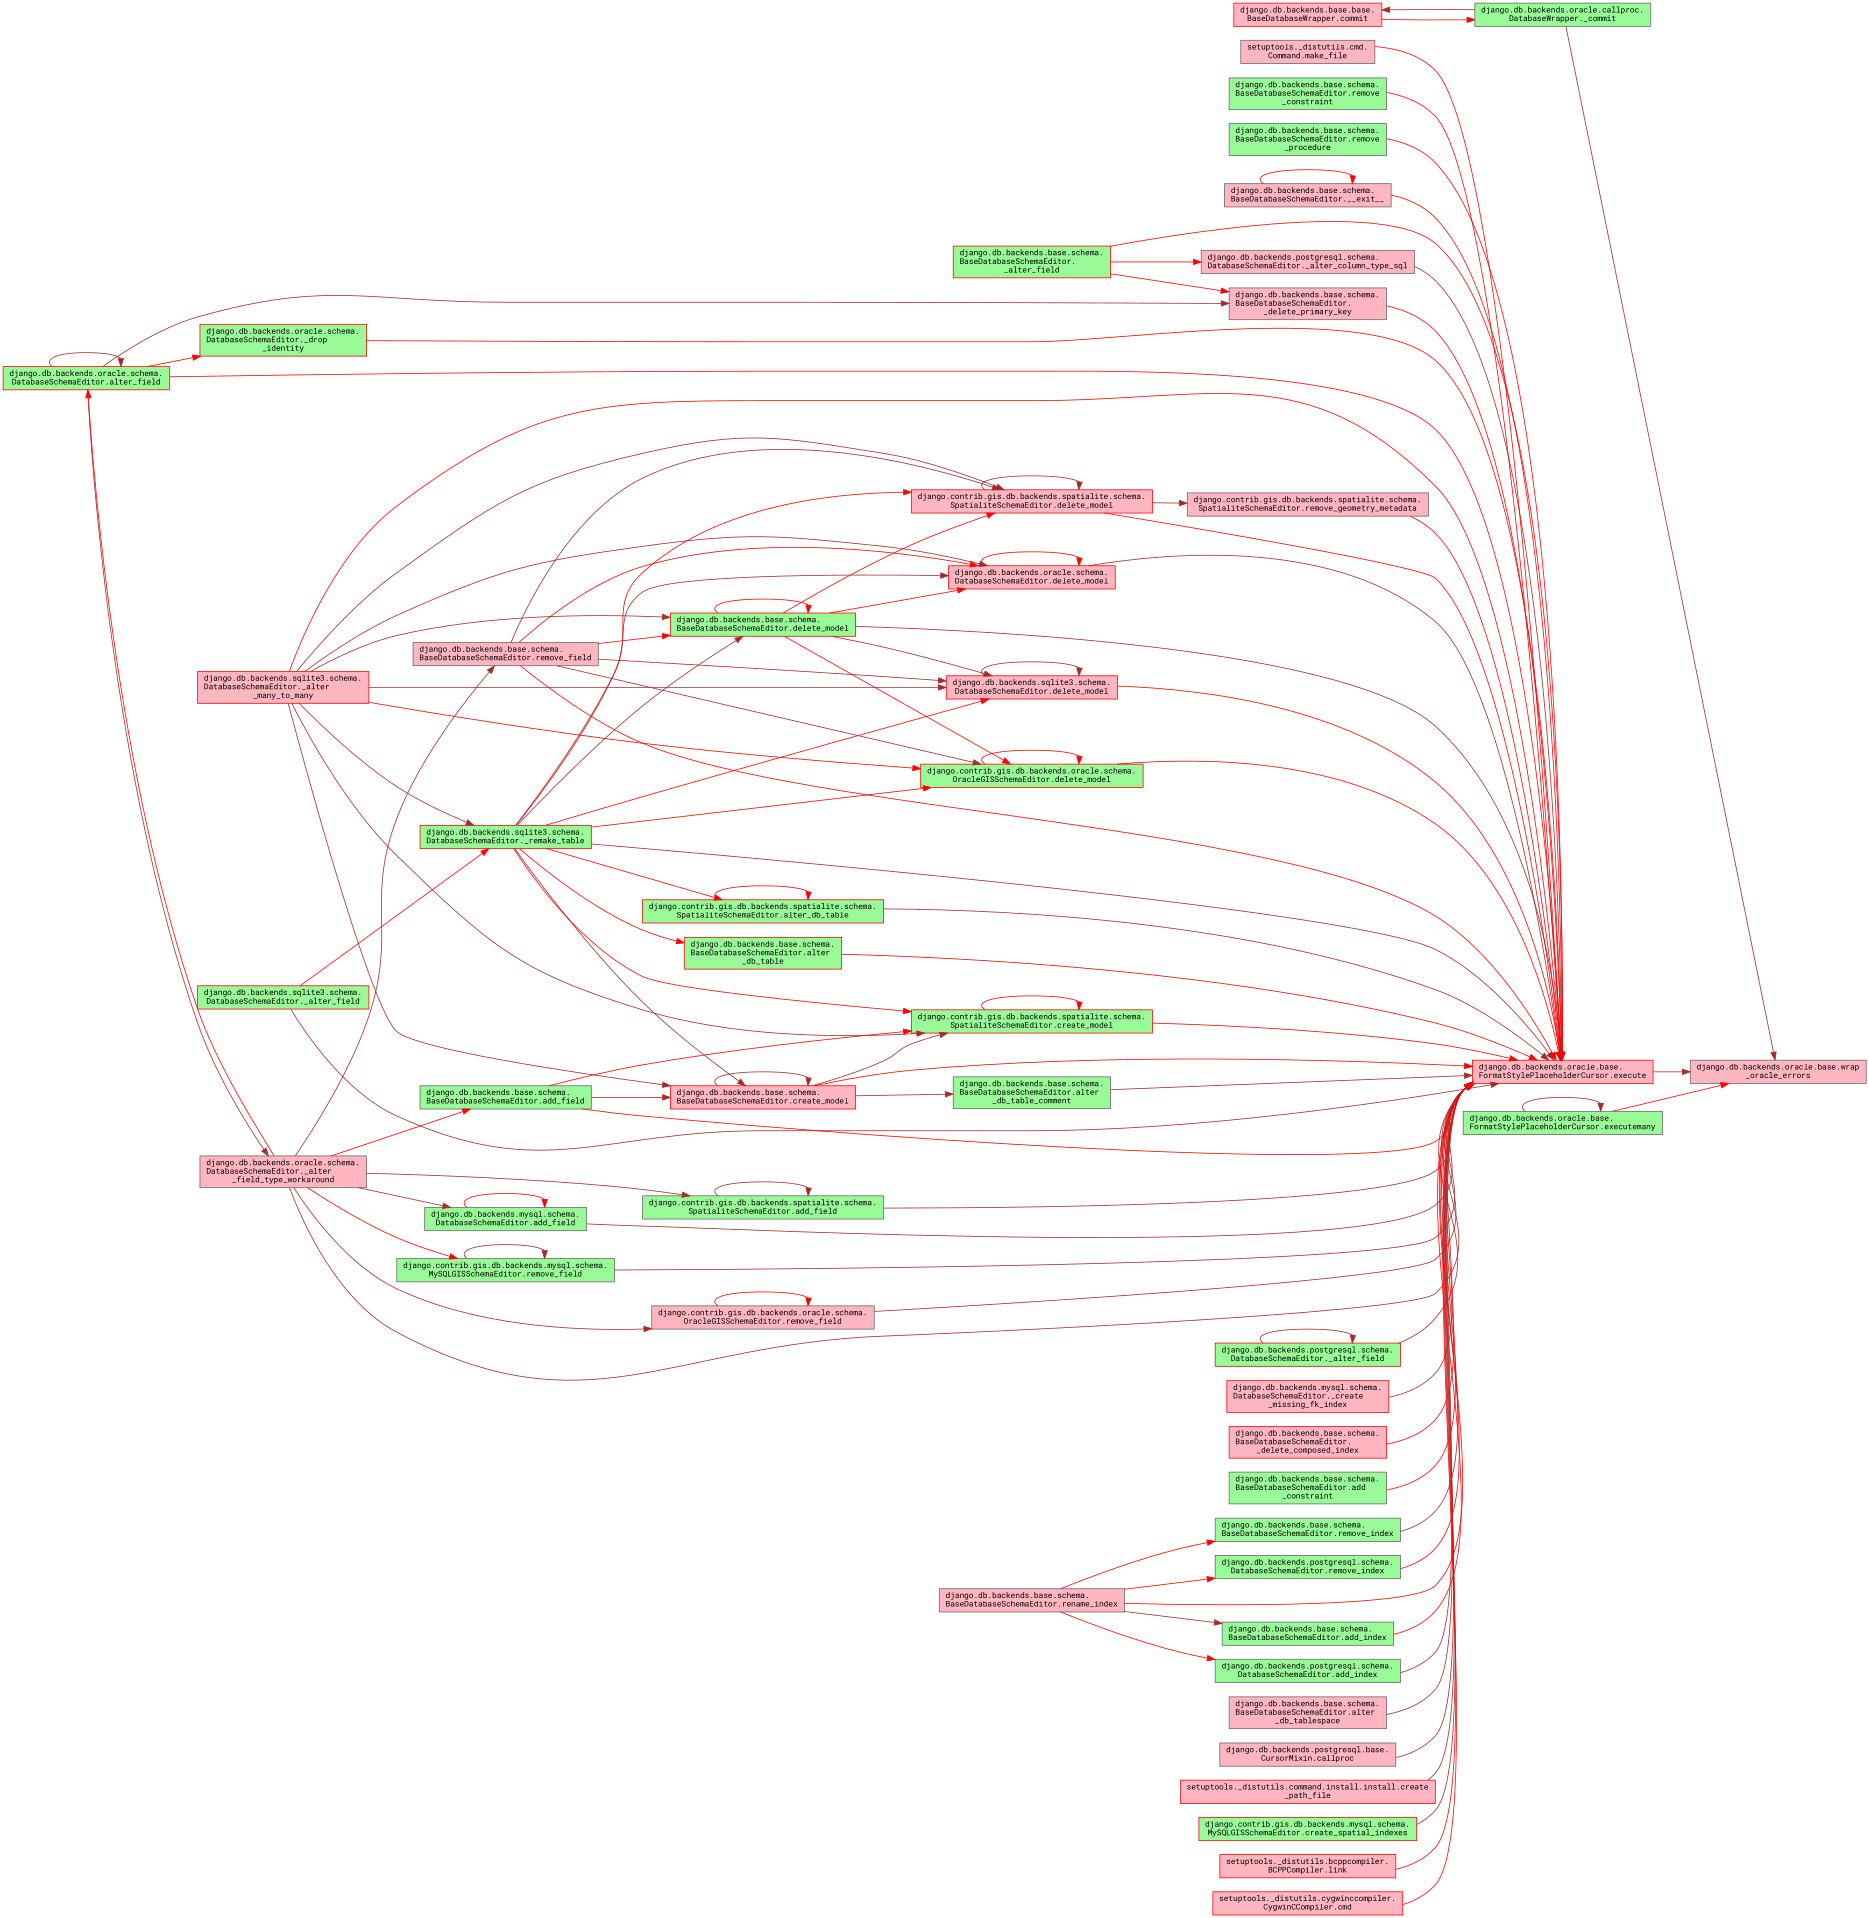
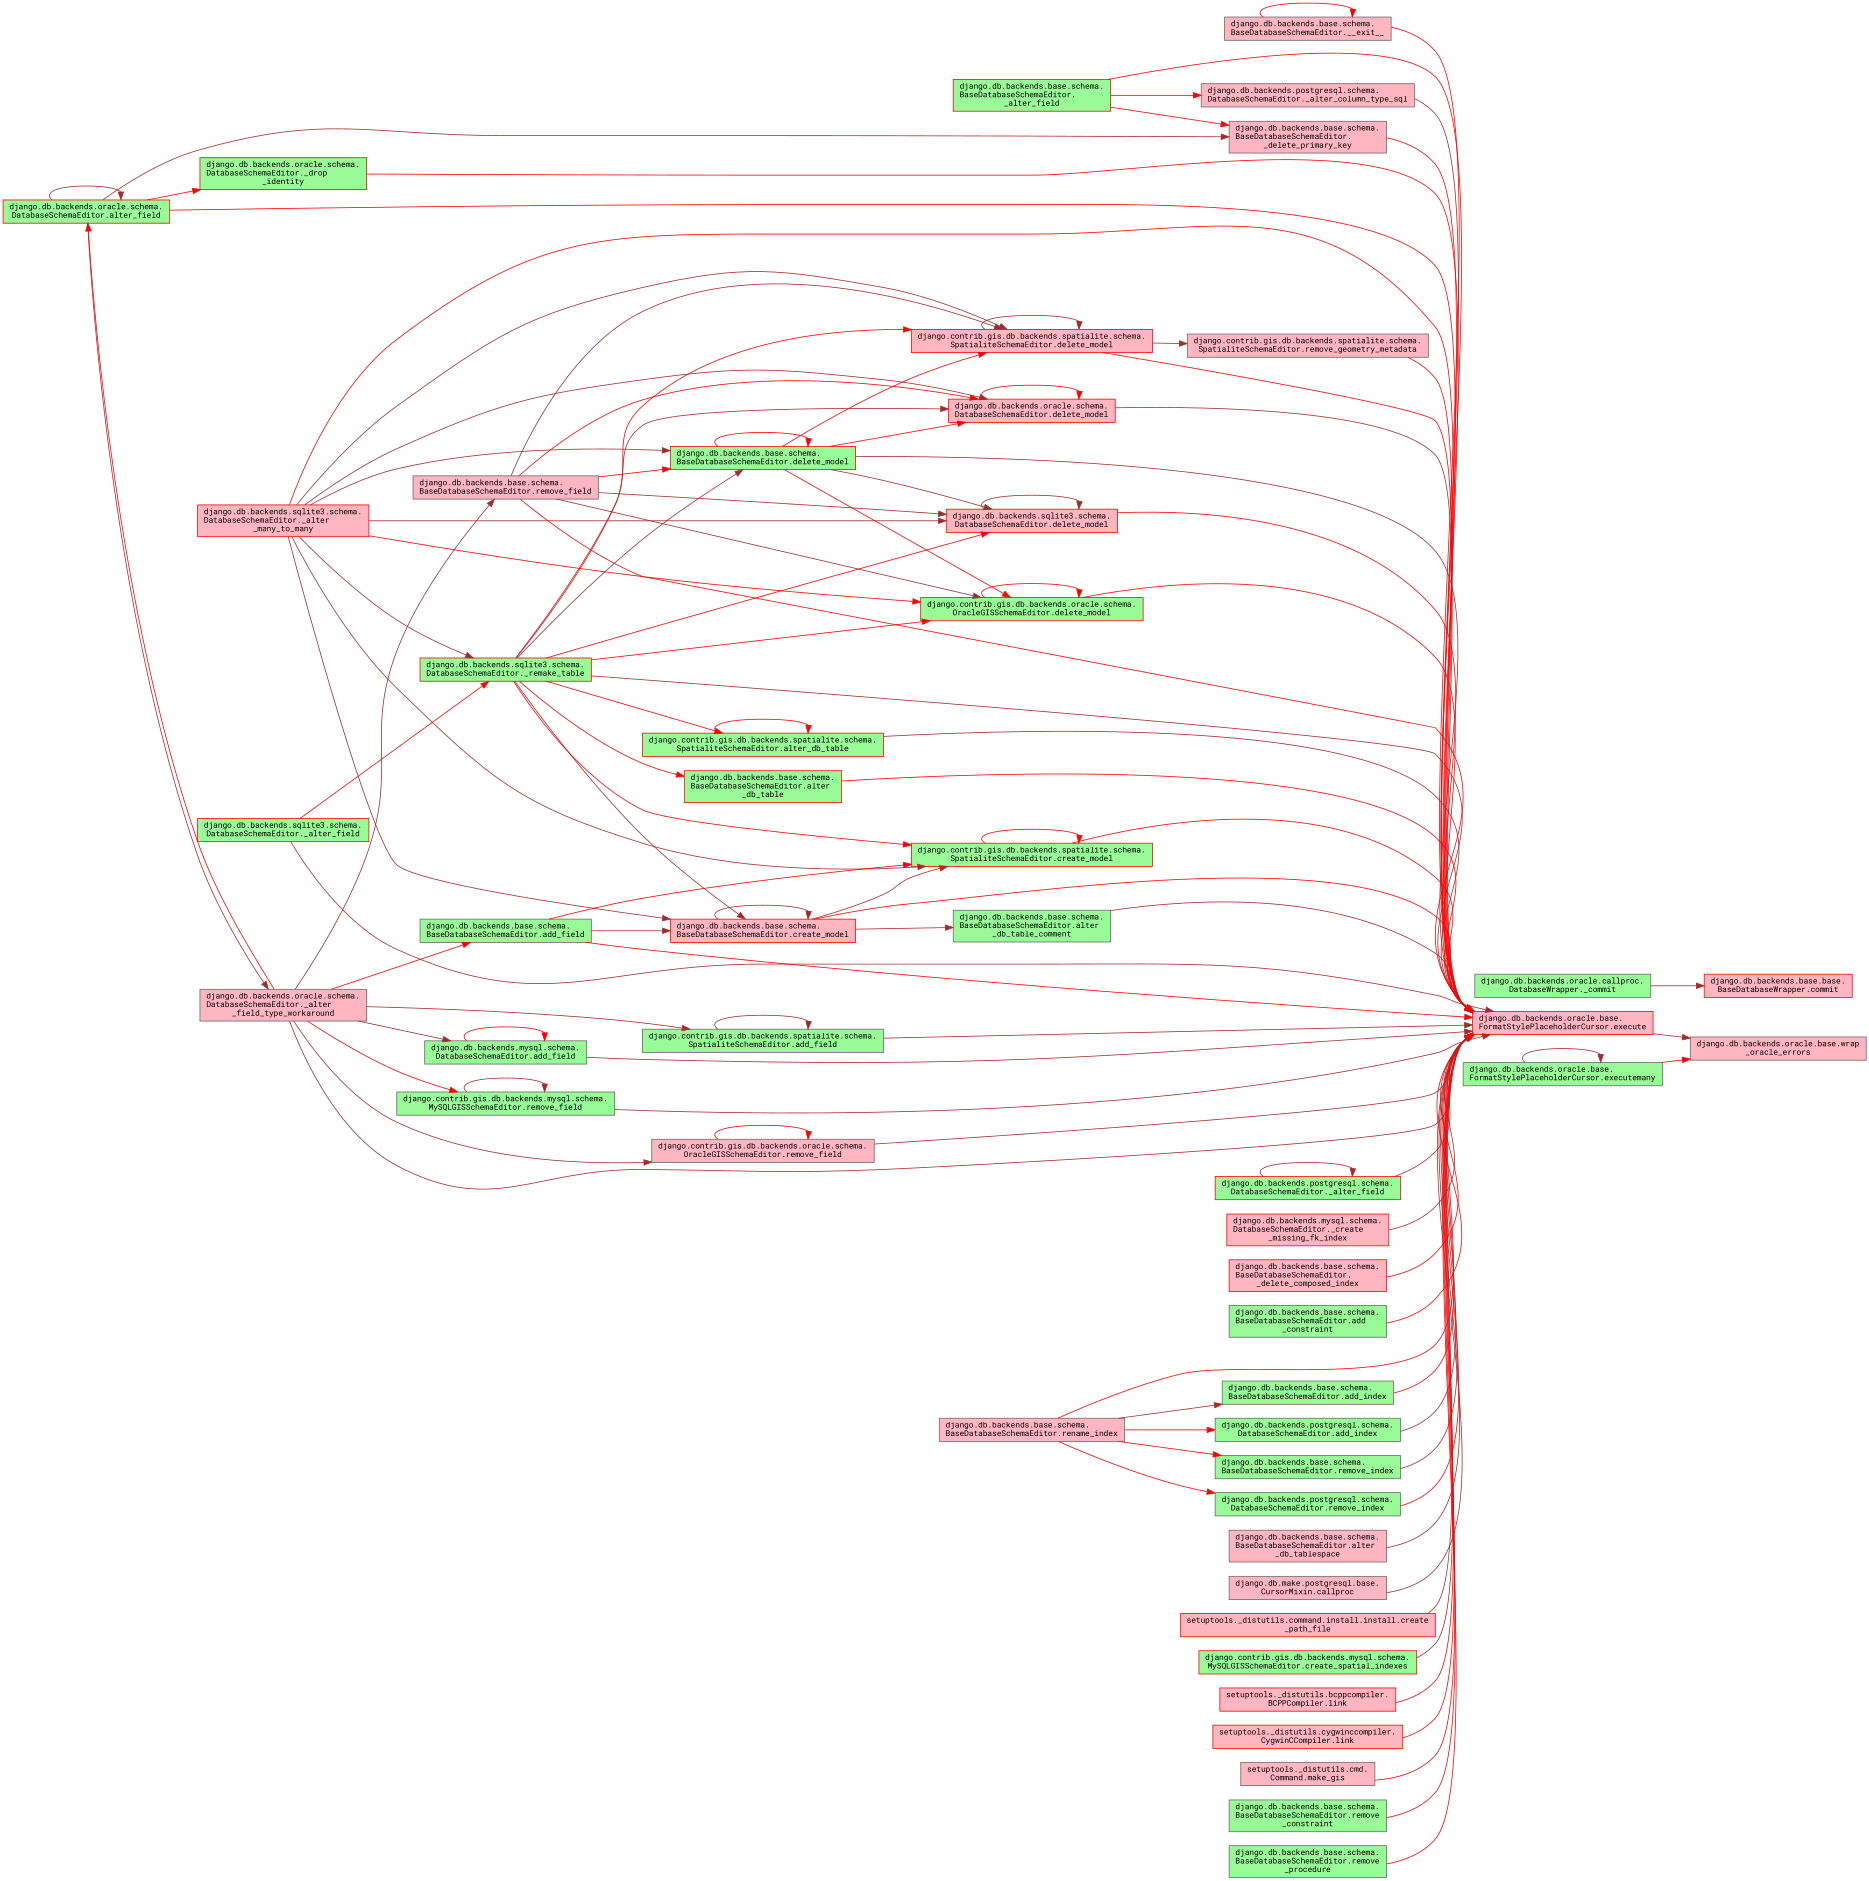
edge "django.db.backends.base.base. BaseDatabaseWrapper.commit" -> "django.db.backends.oracle.callproc. DatabaseWrapper._commit": removed
node "setuptools._distutils.cmd. Command.make_file": label "setuptools._distutils.cmd. Command.make_file" -> "setuptools._distutils.cmd. Command.make_gis"
edge "django.db.backends.oracle.callproc. DatabaseWrapper._commit" -> "django.db.backends.oracle.base.wrap _oracle_errors": removed
node "django.db.backends.postgresql.base. CursorMixin.callproc": label "django.db.backends.postgresql.base. CursorMixin.callproc" -> "django.db.make.postgresql.base. CursorMixin.callproc"
node "setuptools._distutils.cygwinccompiler. CygwinCCompiler.cmd": label "setuptools._distutils.cygwinccompiler. CygwinCCompiler.cmd" -> "setuptools._distutils.cygwinccompiler. CygwinCCompiler.link"
